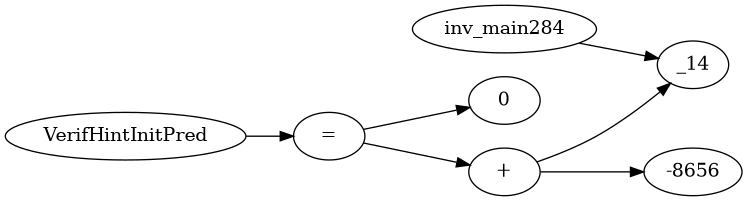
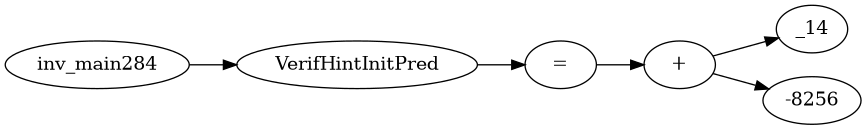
edge "inv_main284" -> "_14": now "inv_main284" -> "VerifHintInitPred"
node "0": removed
node "-8656": label "-8656" -> "-8256"
